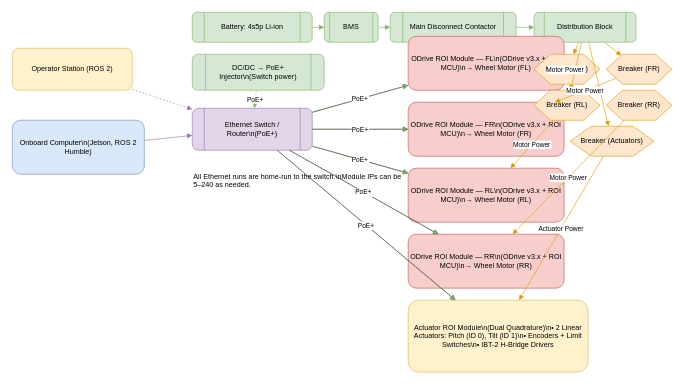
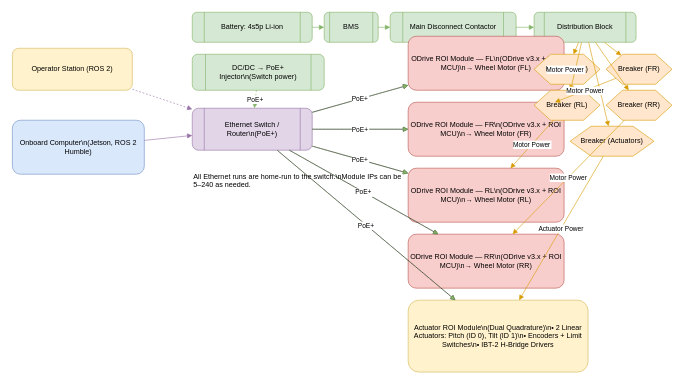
edge "Distribution Block" -> "Breaker (RR)": added
